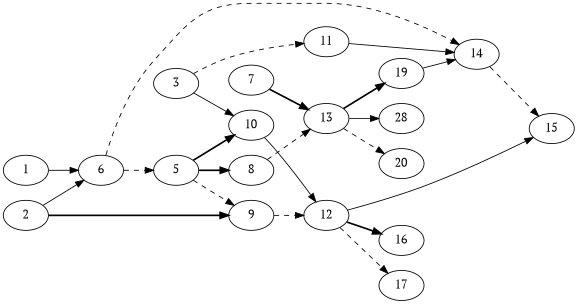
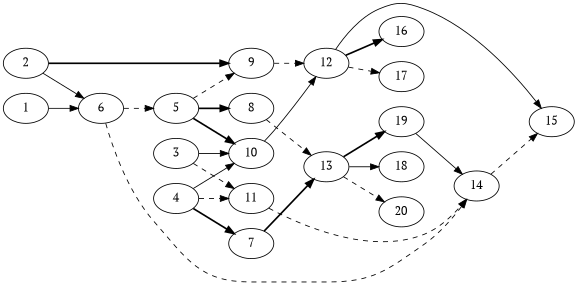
edge "11" -> "14": style solid -> dashed
node "28": label "28" -> "18"
node "4": added
